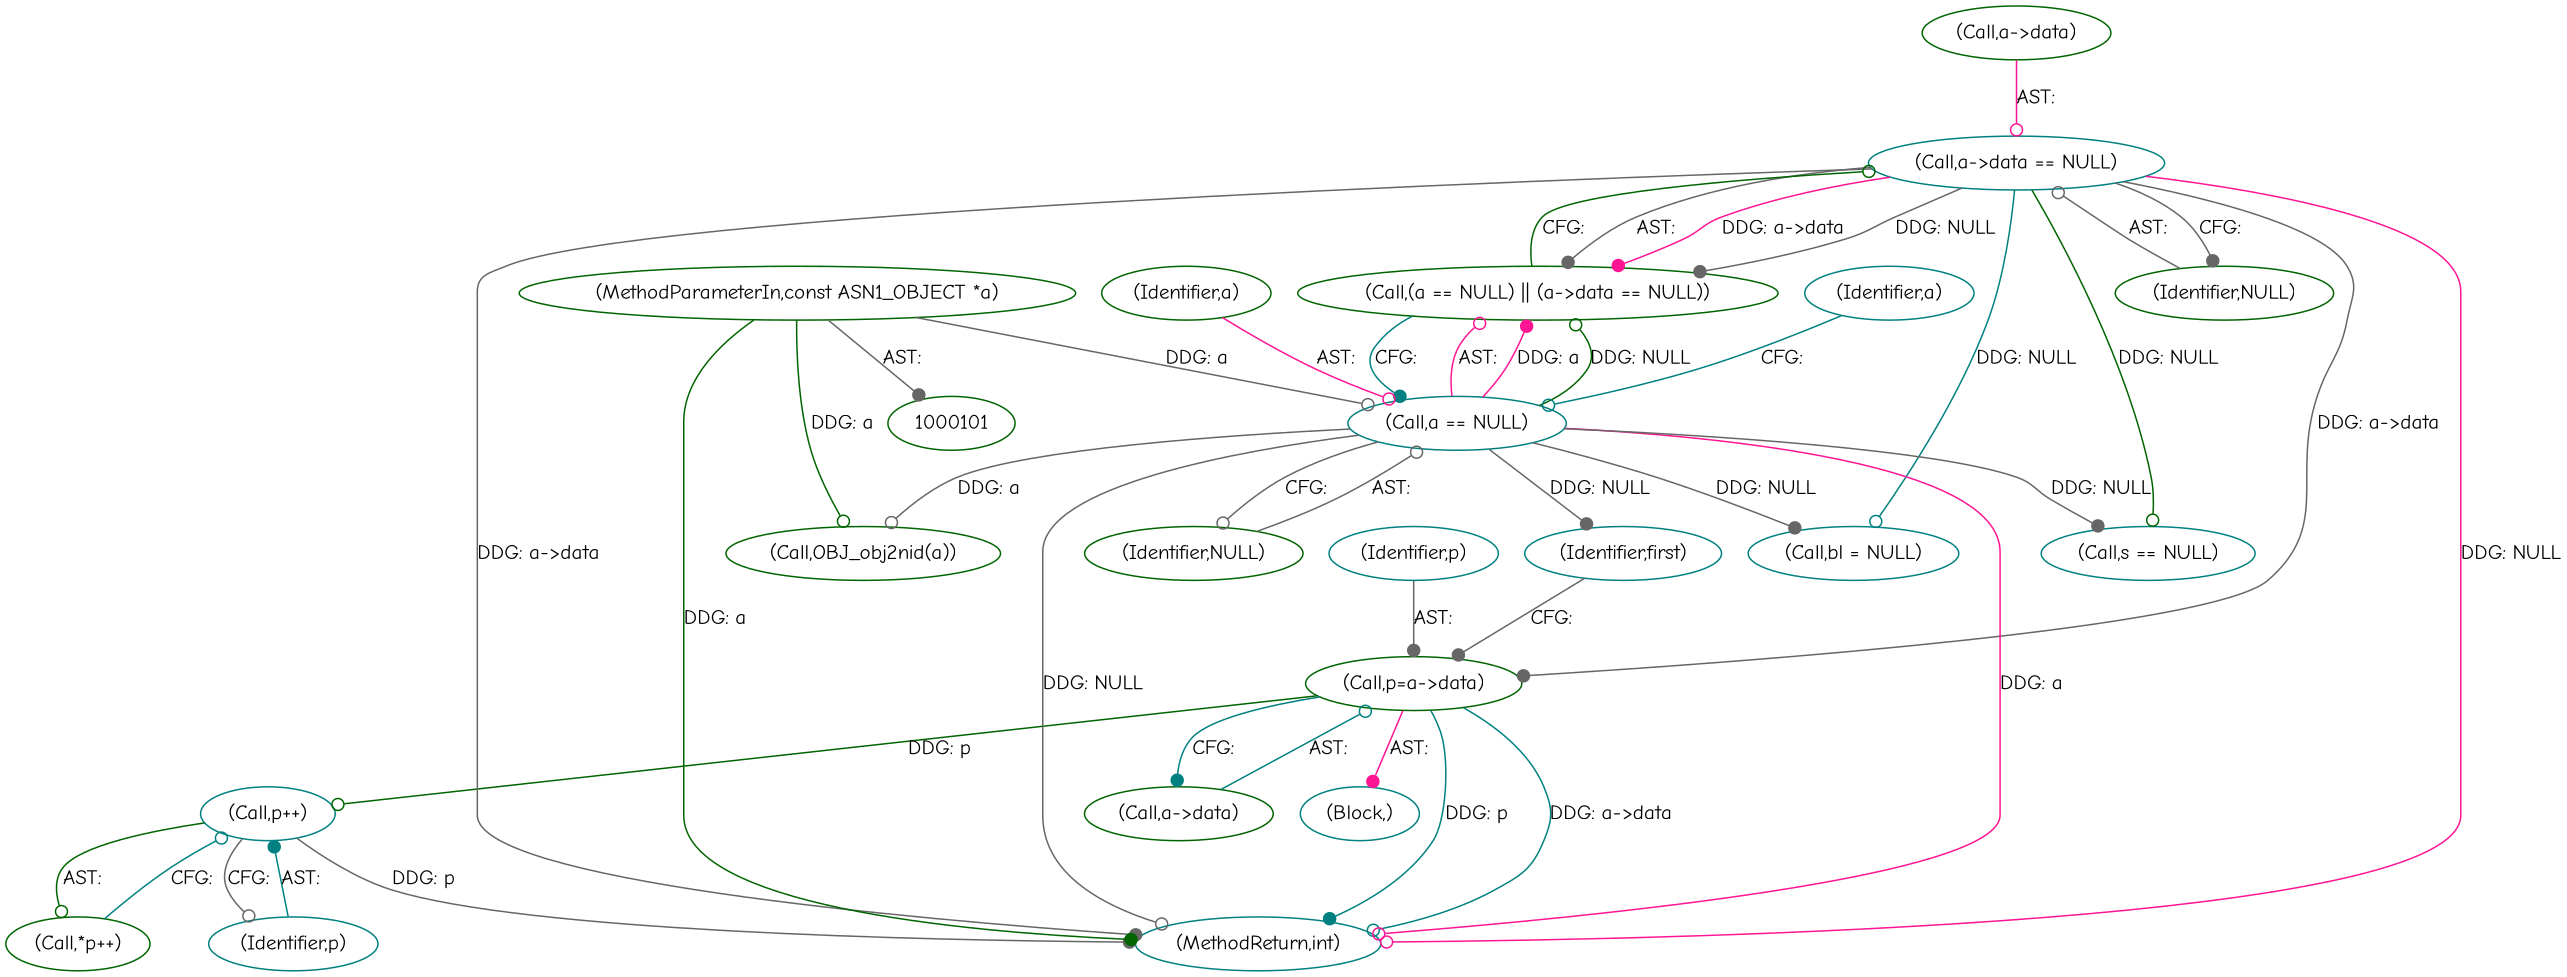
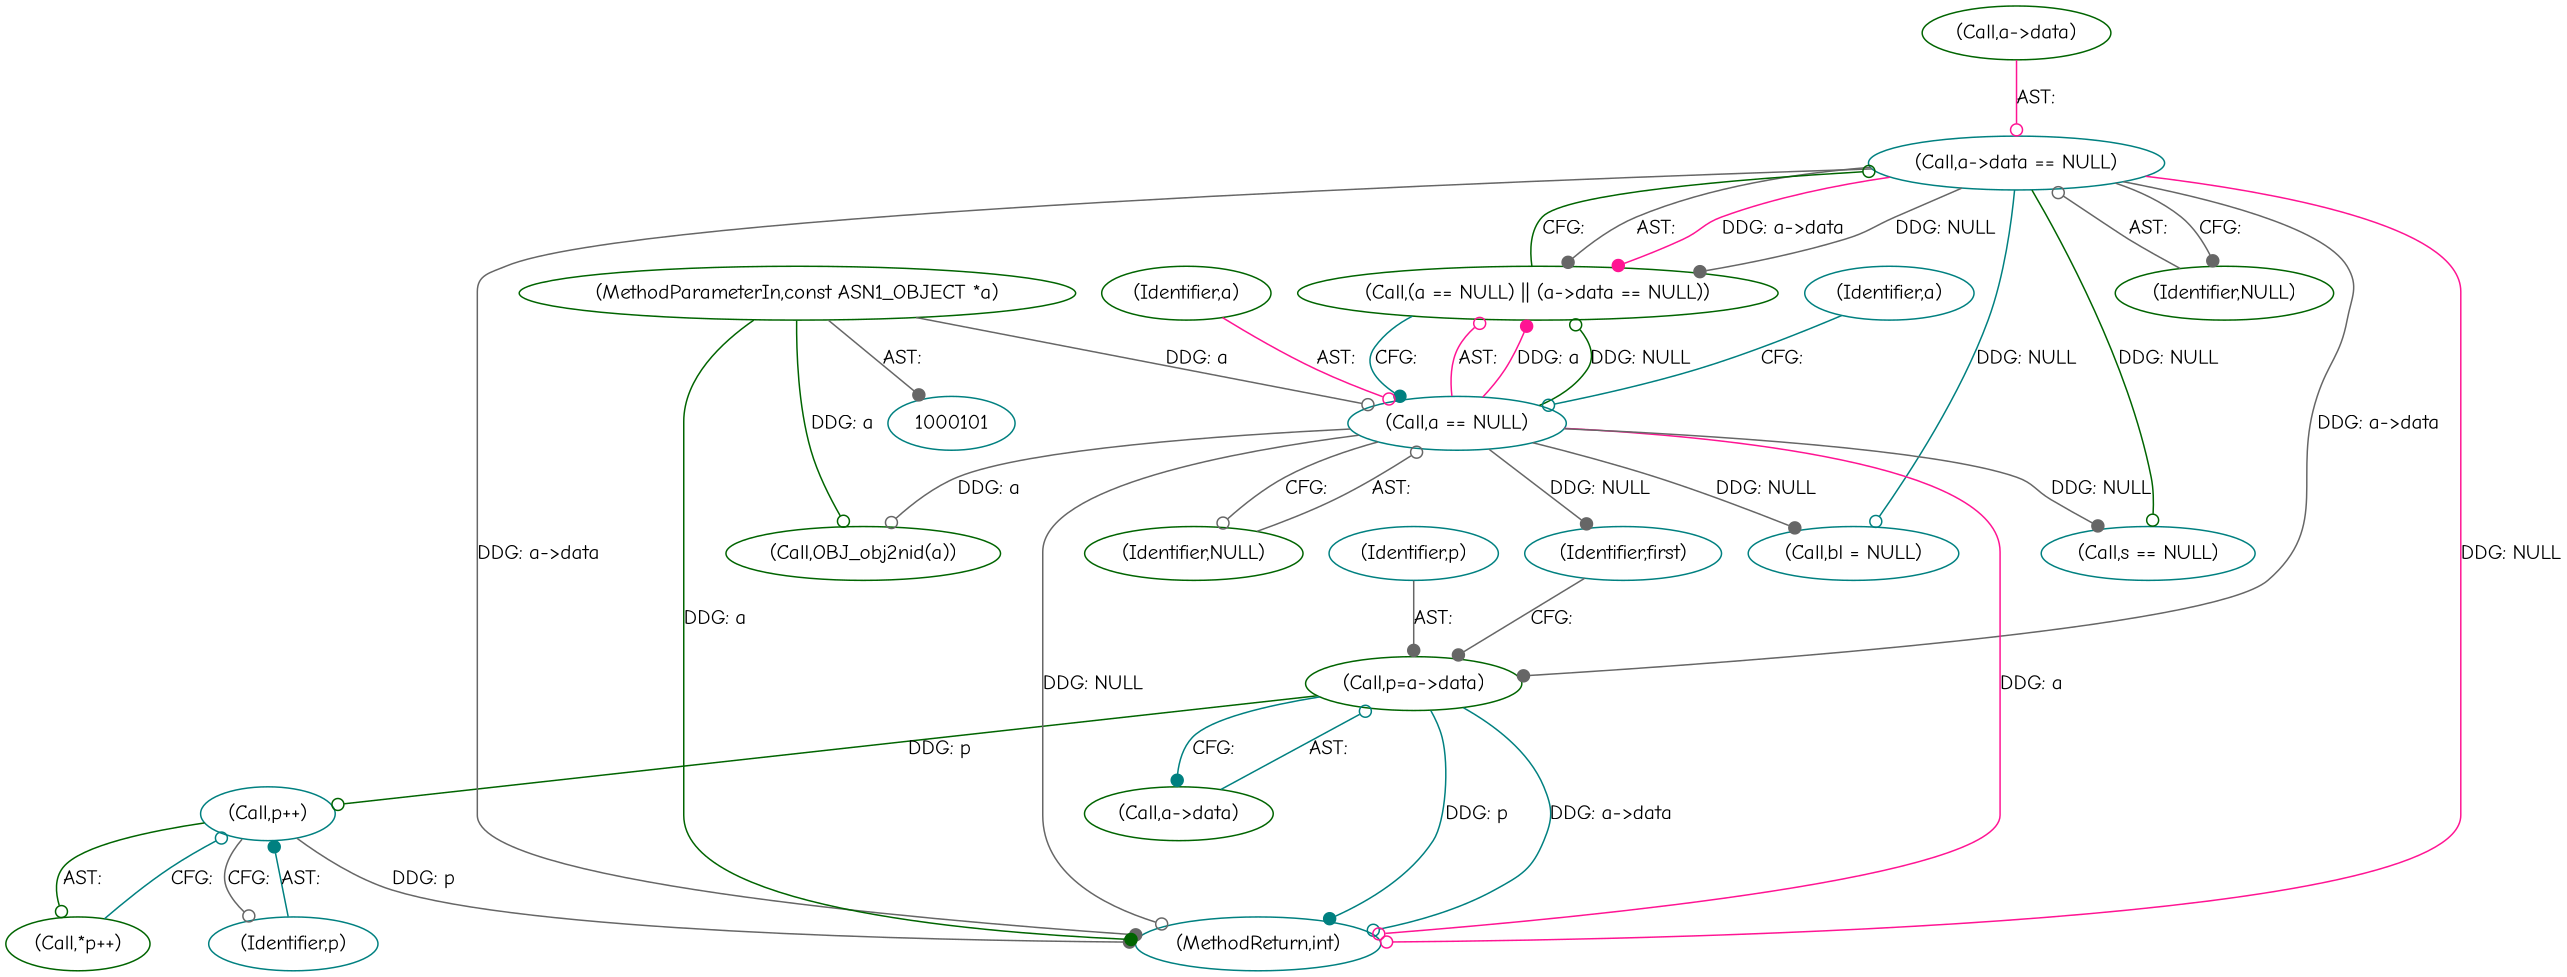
node "1000101": color darkgreen -> teal
node "(Block,)": removed
